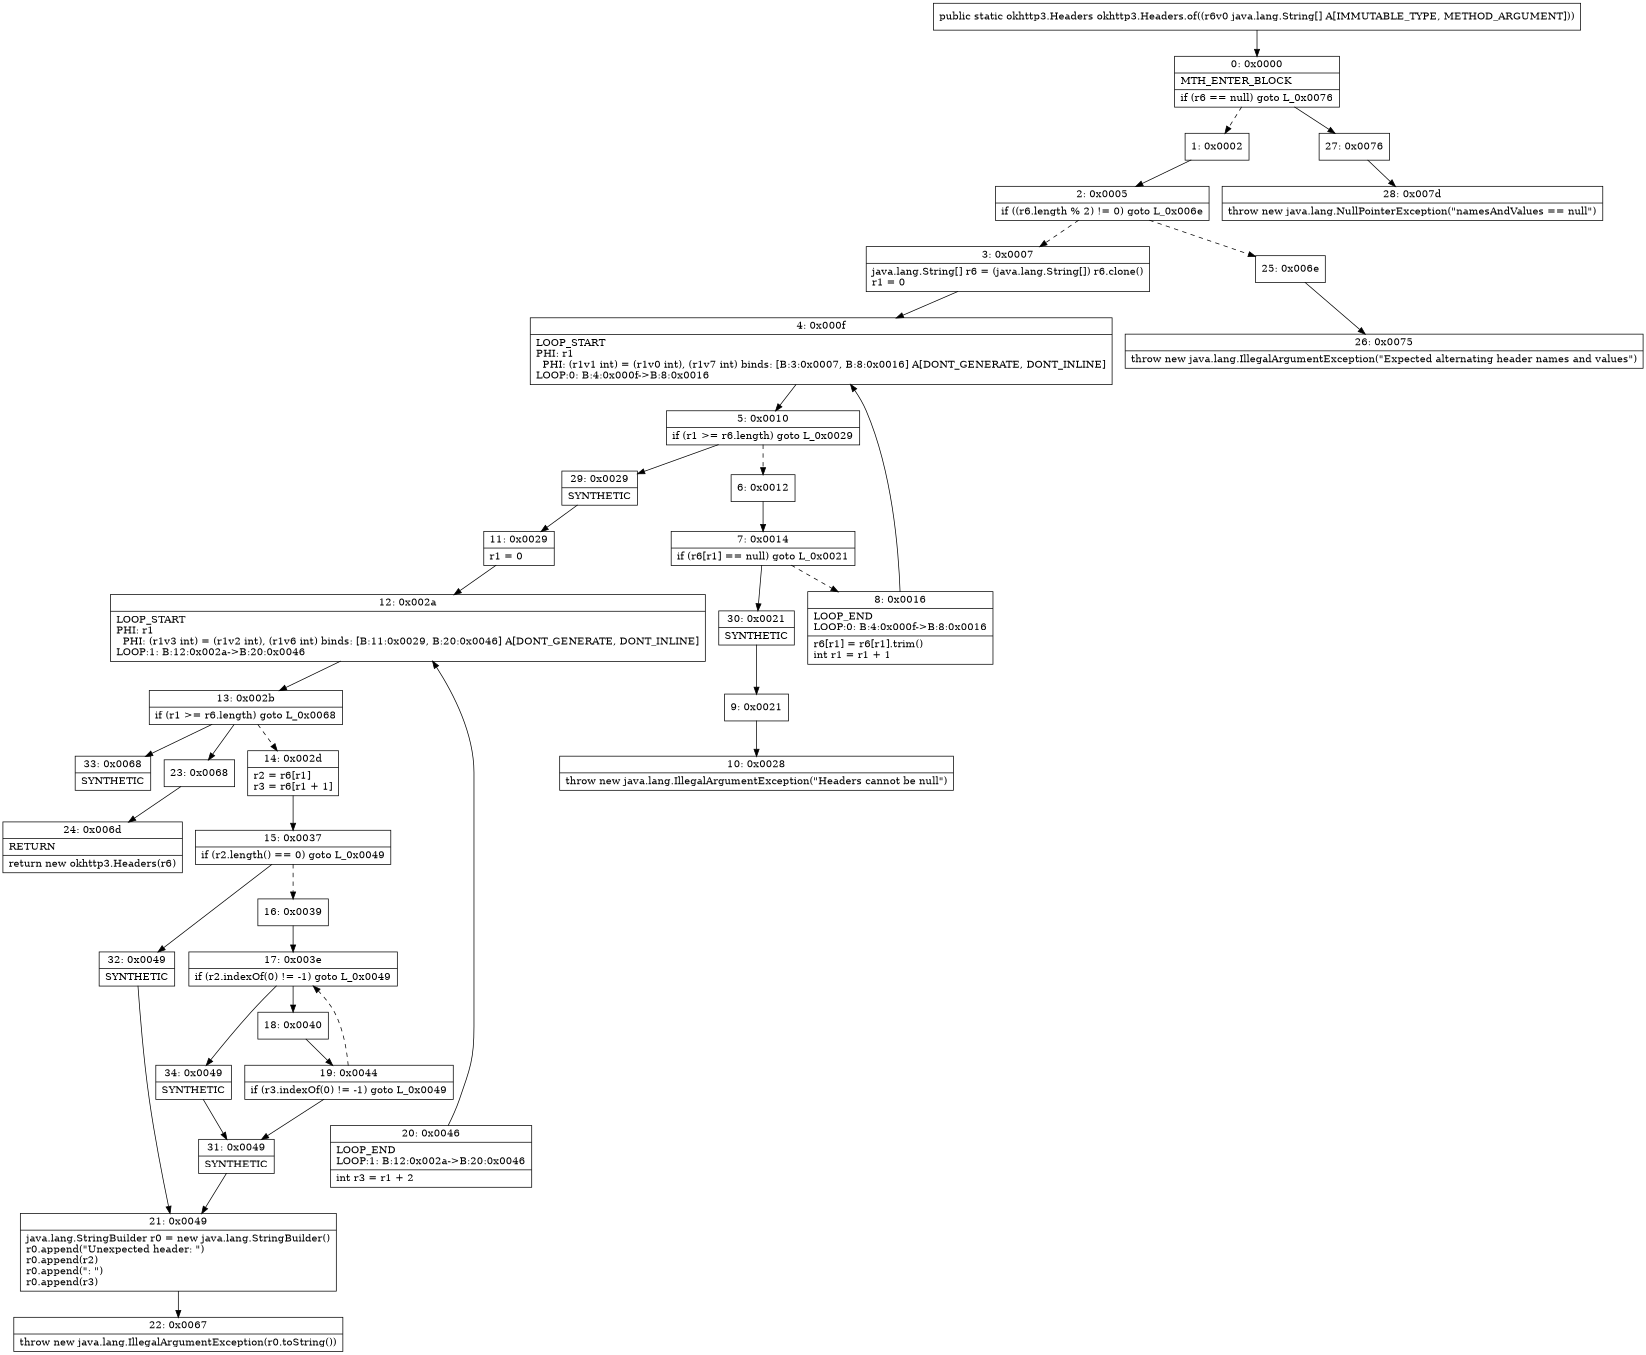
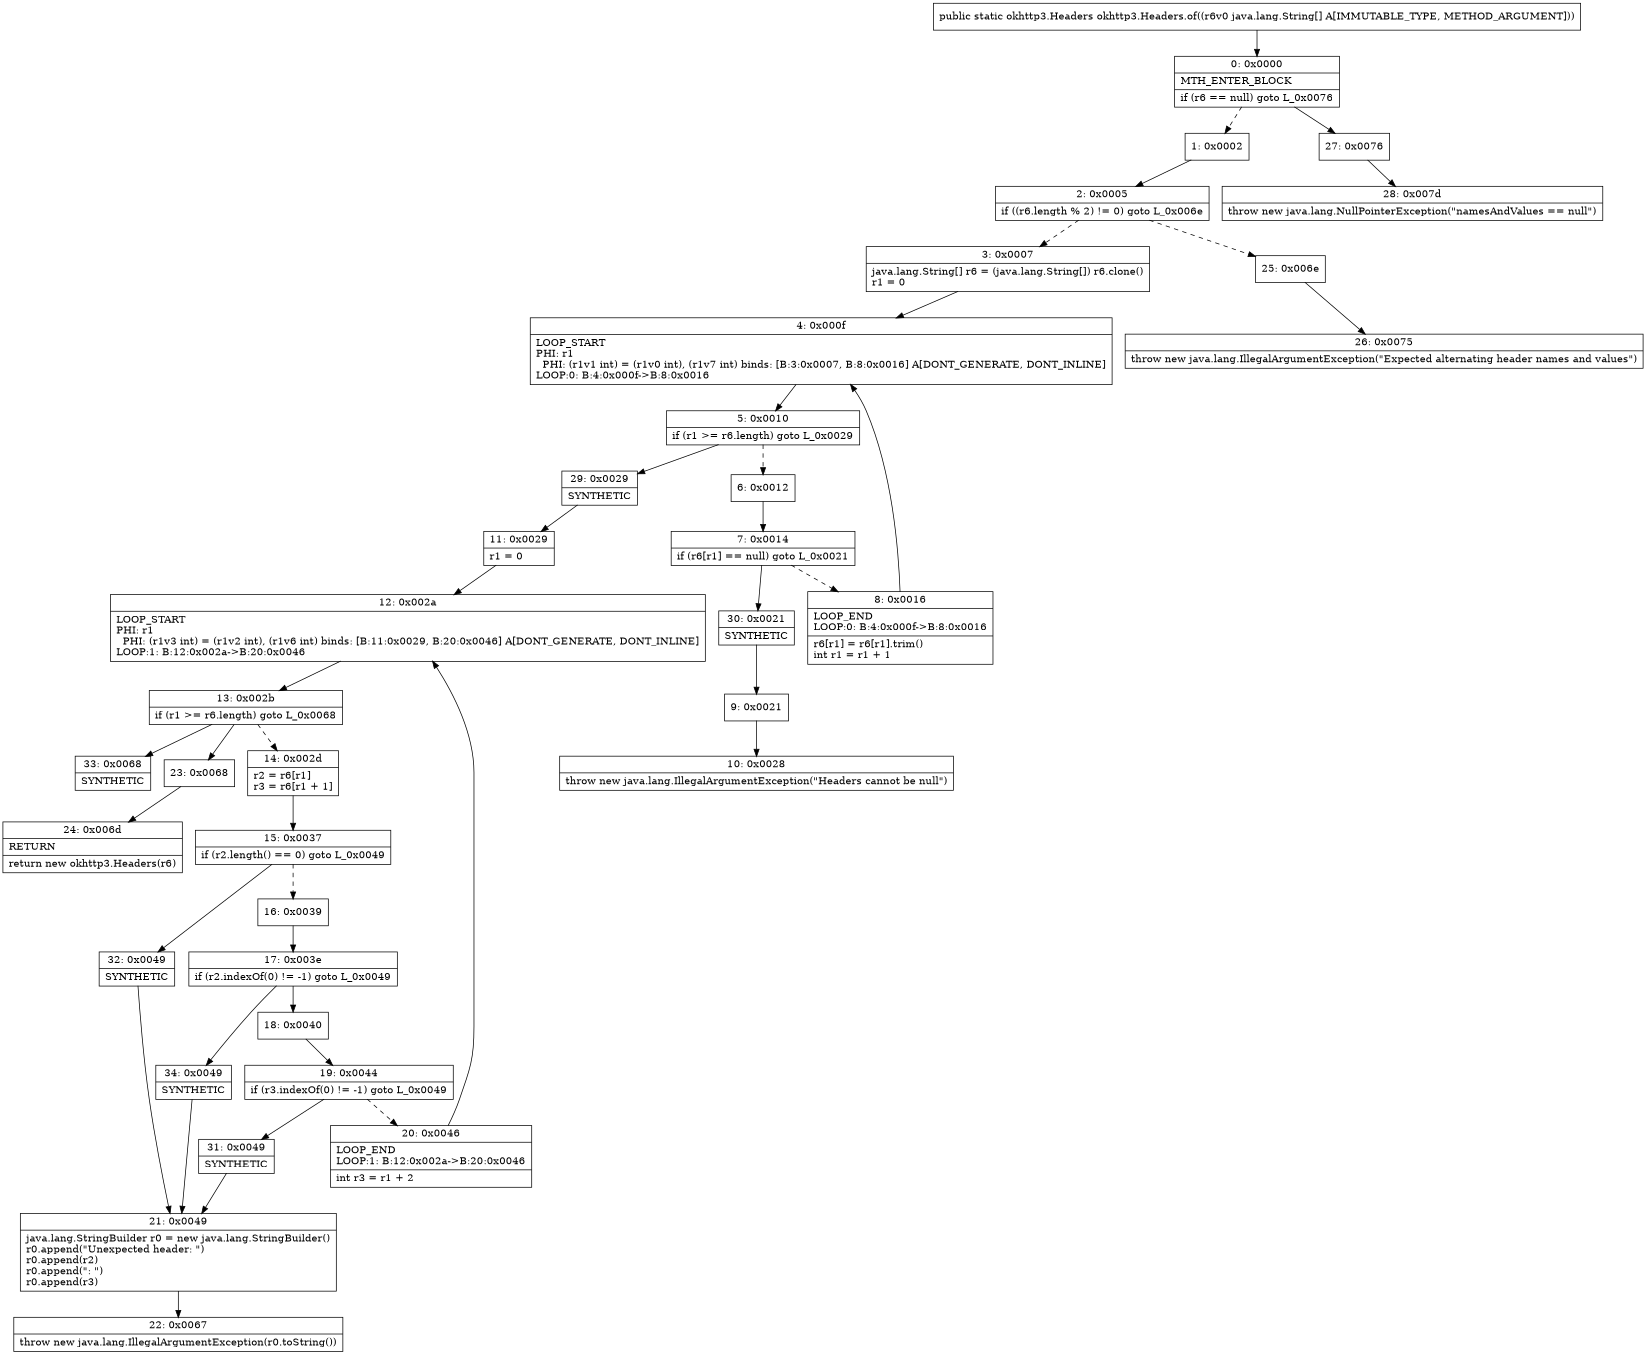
edge "19: 0x0044" -> "17: 0x003e": now "19: 0x0044" -> "20: 0x0046"
edge "34: 0x0049" -> "31: 0x0049": now "34: 0x0049" -> "21: 0x0049"
